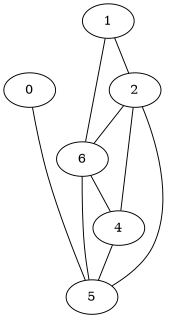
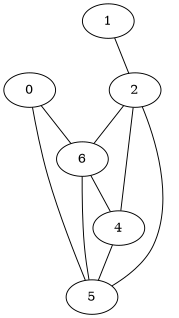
edge "1" -- "6": now "0" -- "6"
